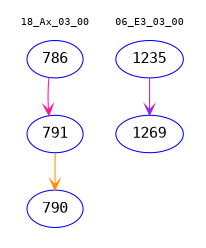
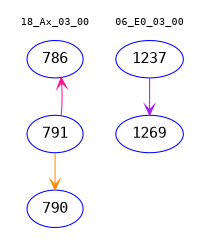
cluster "06_E3_03_00": label "06_E3_03_00" -> "06_E0_03_00"
node "1235": label "1235" -> "1237"
edge "786" -> "791": reversed
